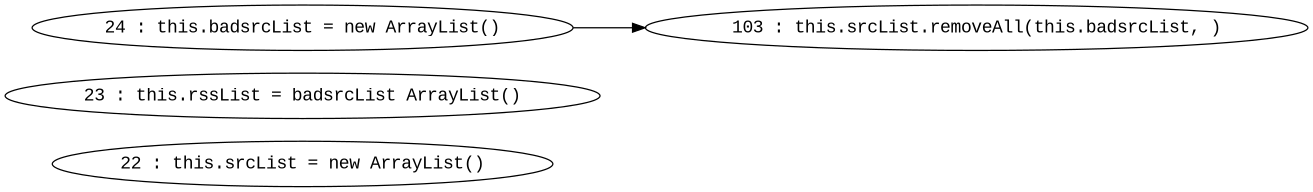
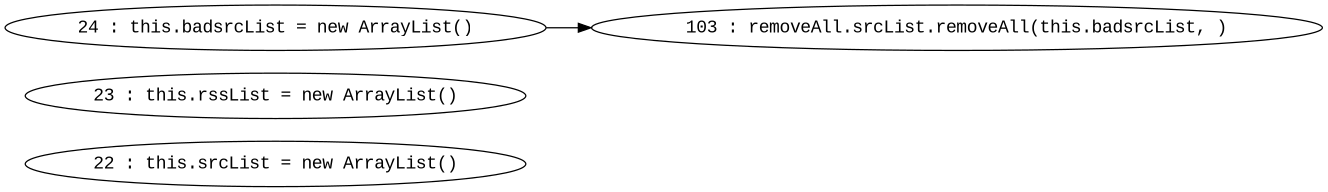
node "103 : this.srcList.removeAll(this.badsrcList, )": label "103 : this.srcList.removeAll(this.badsrcList, )" -> "103 : removeAll.srcList.removeAll(this.badsrcList, )"
node "23 : this.rssList = badsrcList ArrayList()": label "23 : this.rssList = badsrcList ArrayList()" -> "23 : this.rssList = new ArrayList()"
